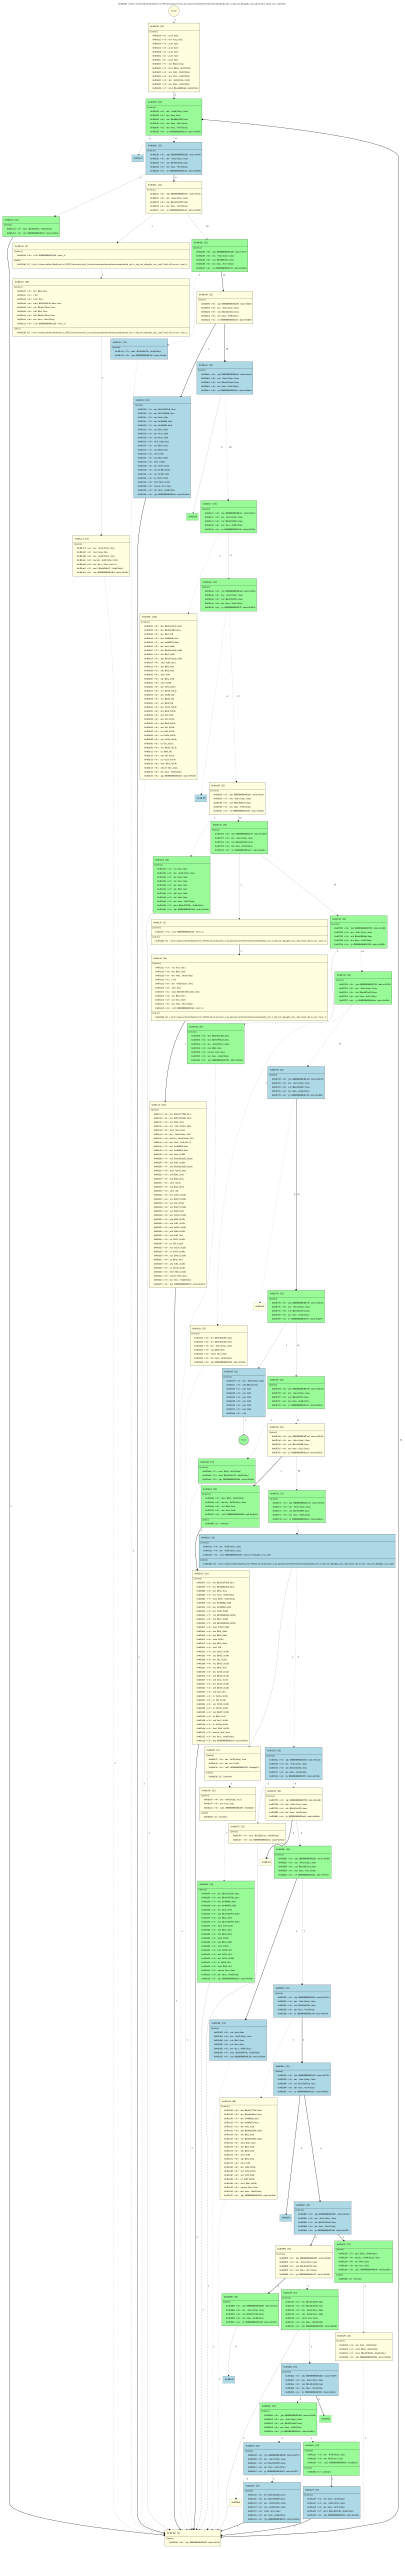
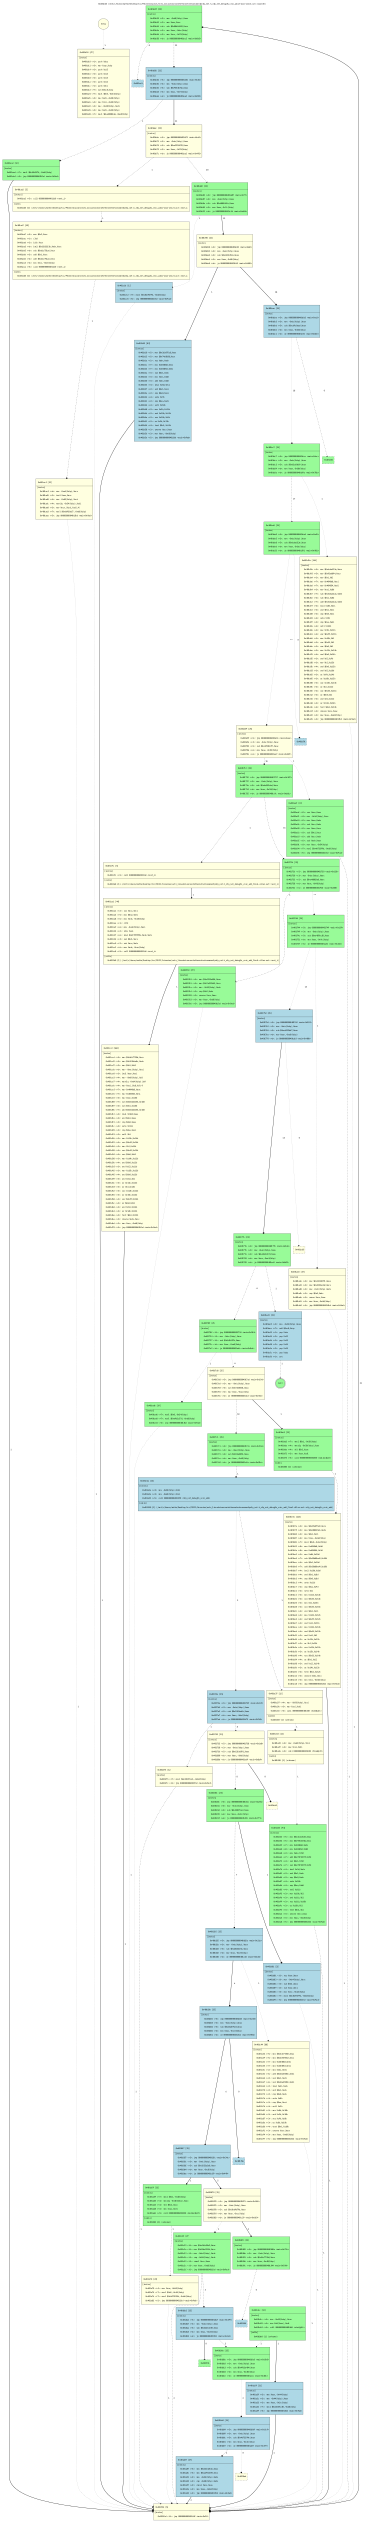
edge "0x401610 [47]" -> "0x40163f [23]": removed, label "1"
edge "0x401b63 [23]" -> "0x401b7a [163]": style bold -> dashed
edge "0x4018bb [25]" -> "0x401a1c [13]": reversed
